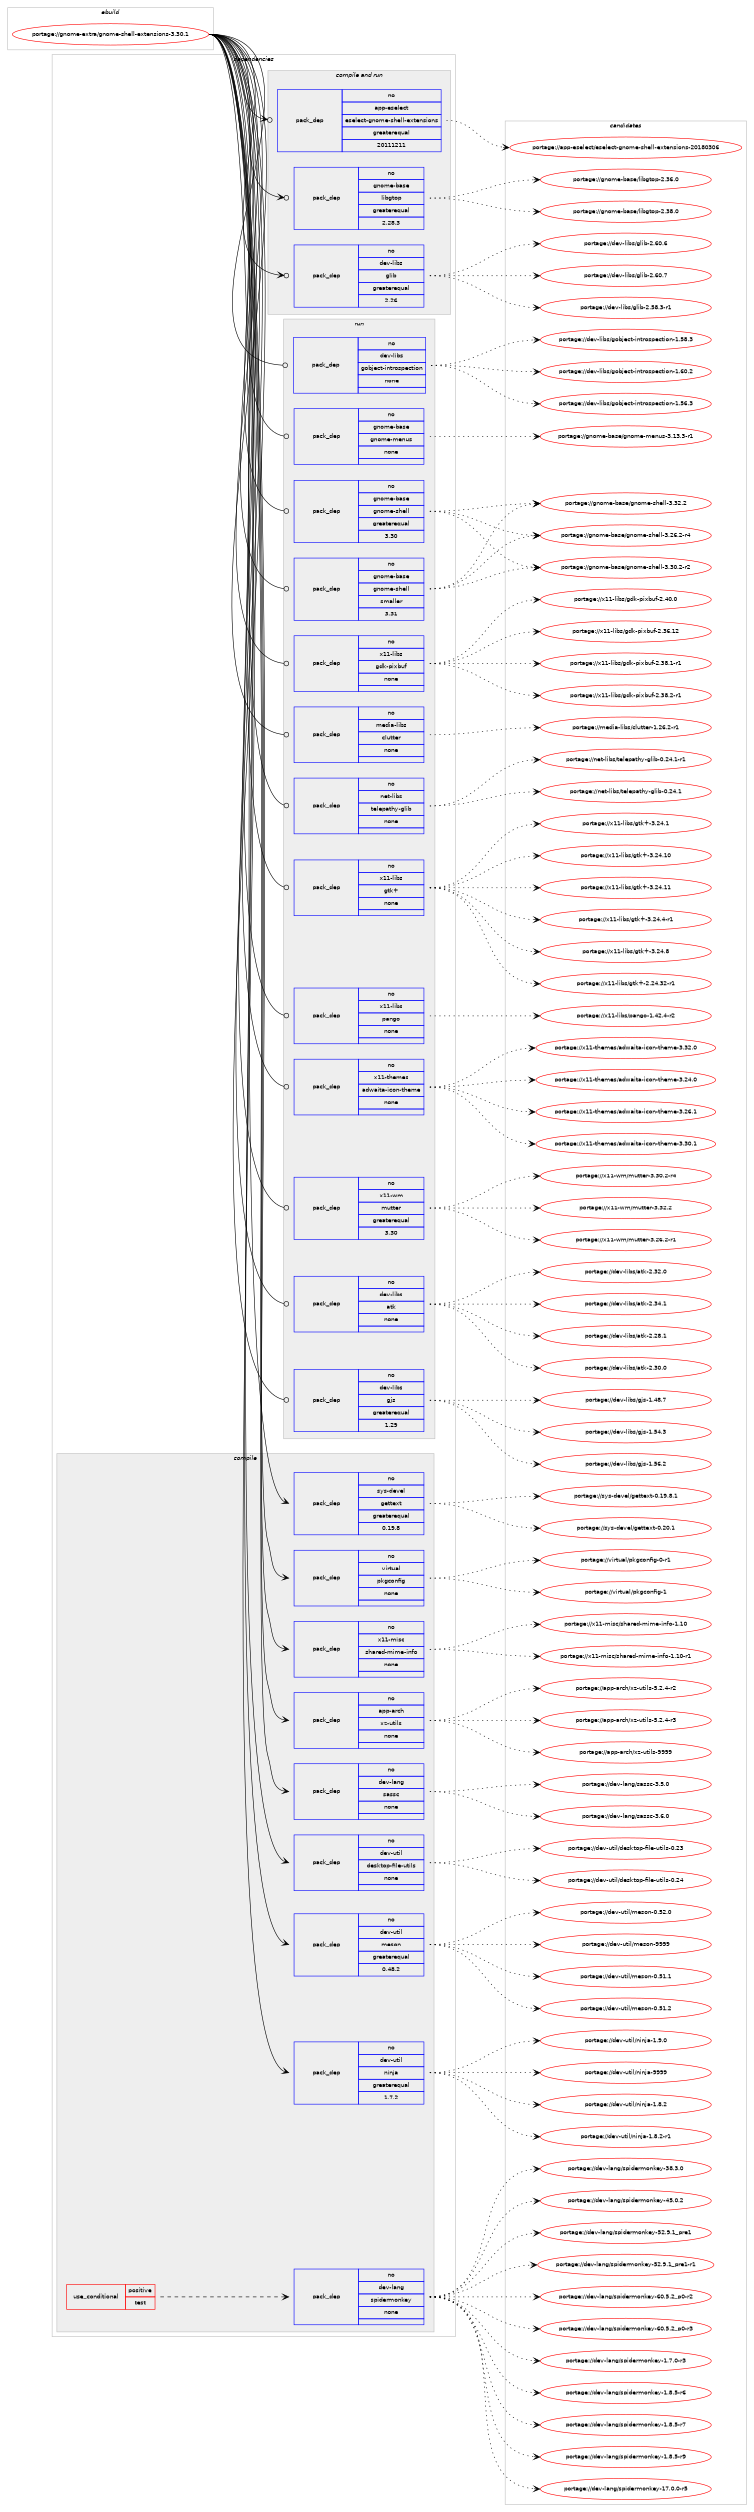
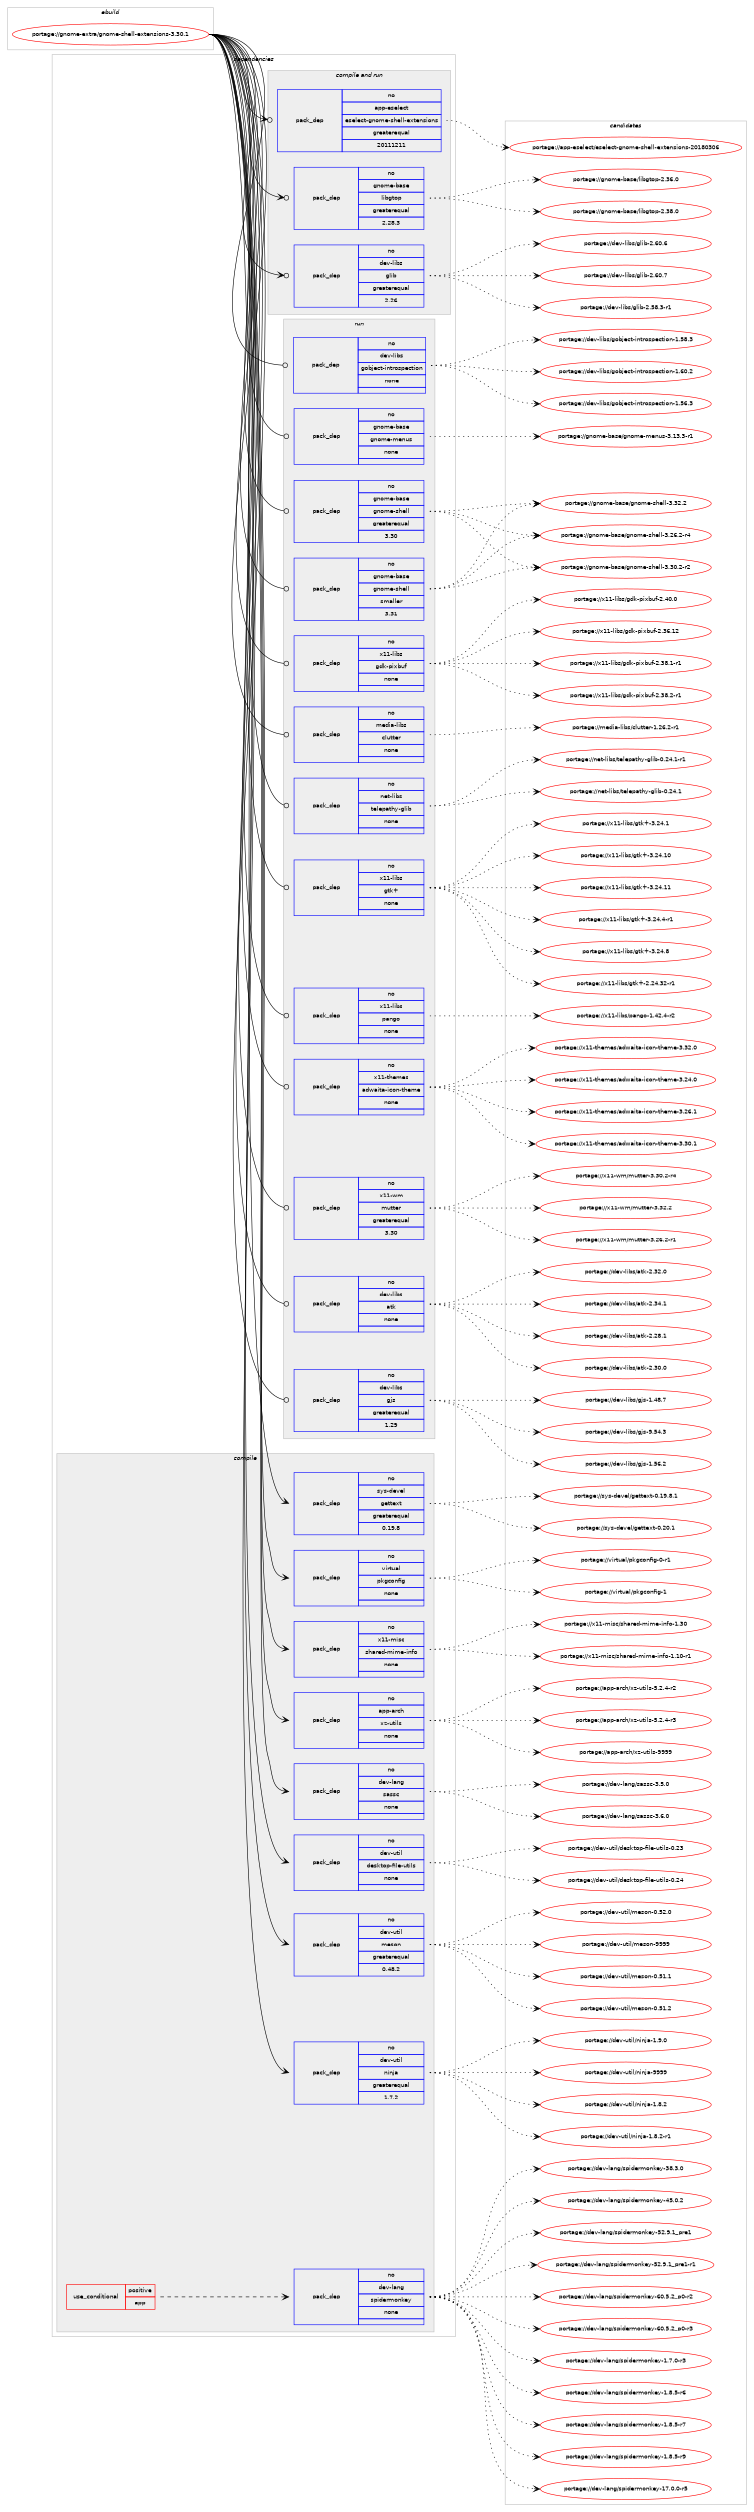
node "portage://dev-libs/gjs-1.54.3": label "portage://dev-libs/gjs-1.54.3" -> "portage://dev-libs/gjs-9.54.3"
node "portage://x11-misc/shared-mime-info-1.10": label "portage://x11-misc/shared-mime-info-1.10" -> "portage://x11-misc/shared-mime-info-1.30"
node "use_conditional": text "test" -> "app"
